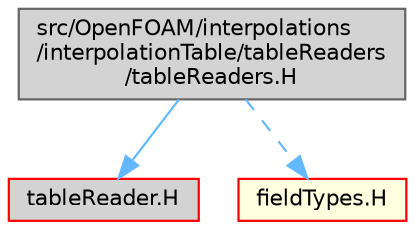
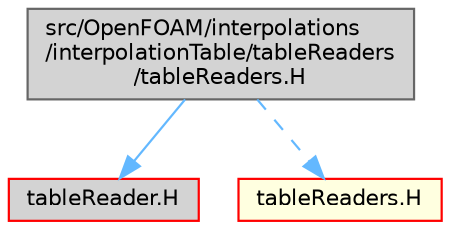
node "fieldTypes.H": label "fieldTypes.H" -> "tableReaders.H"
